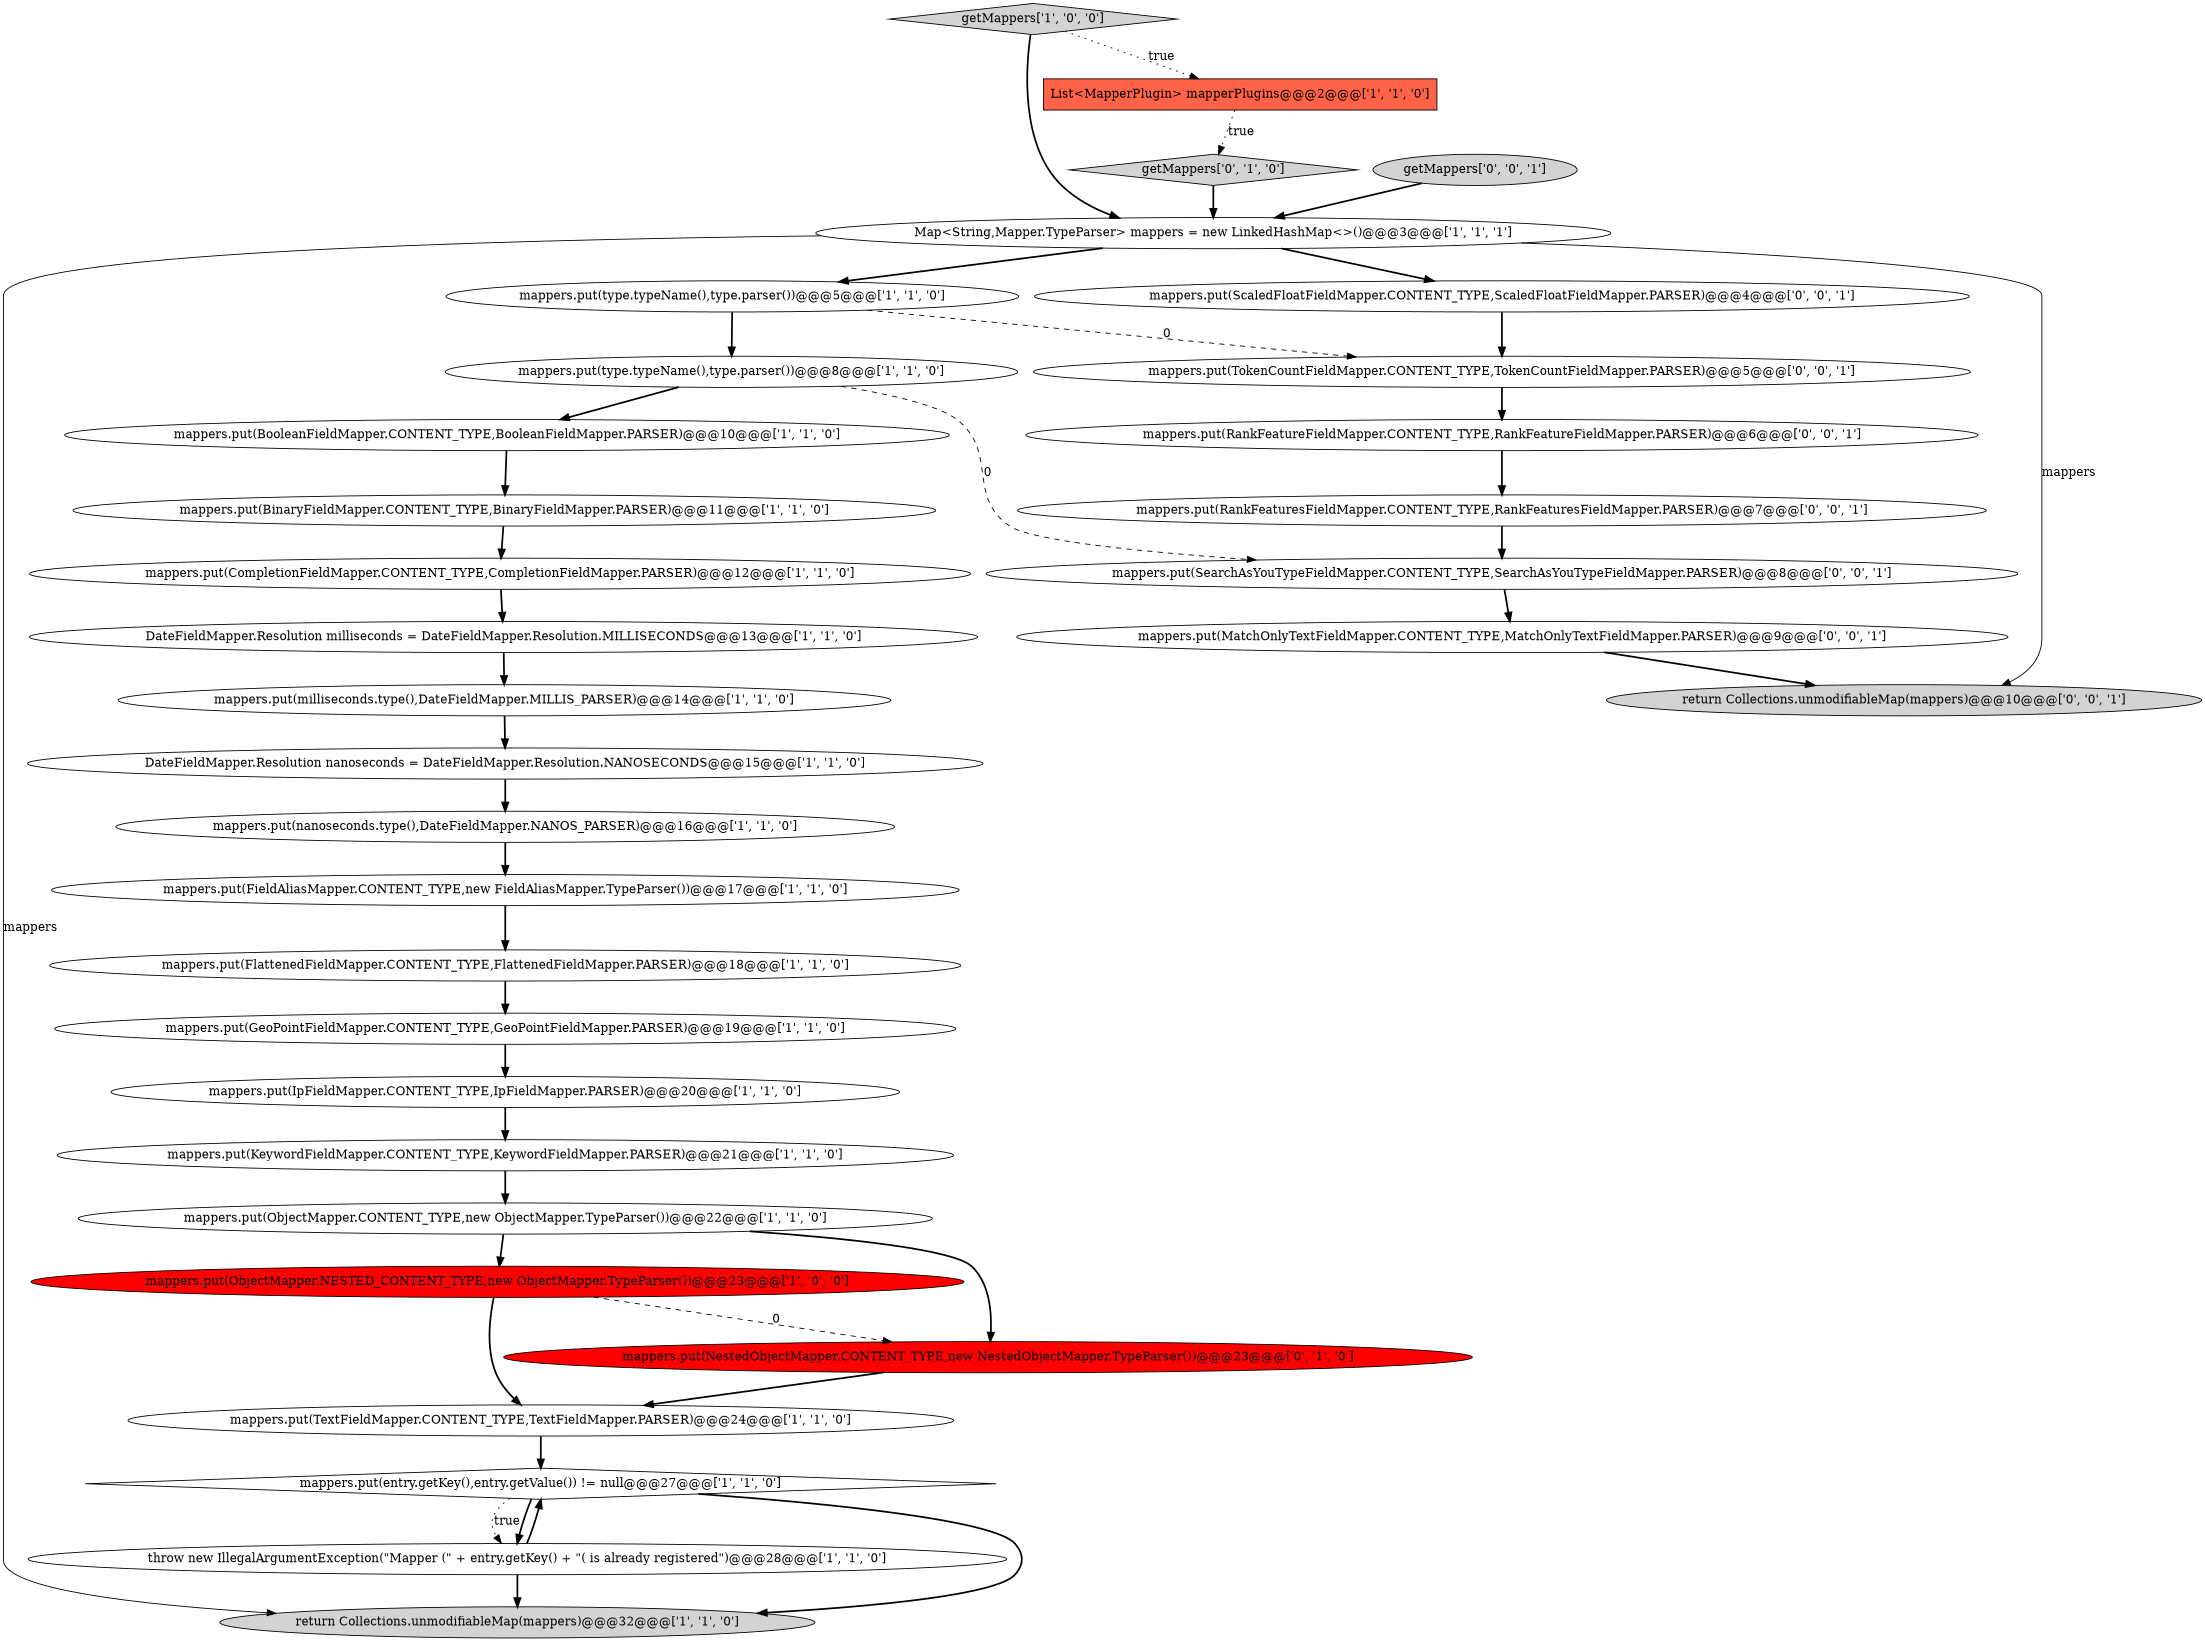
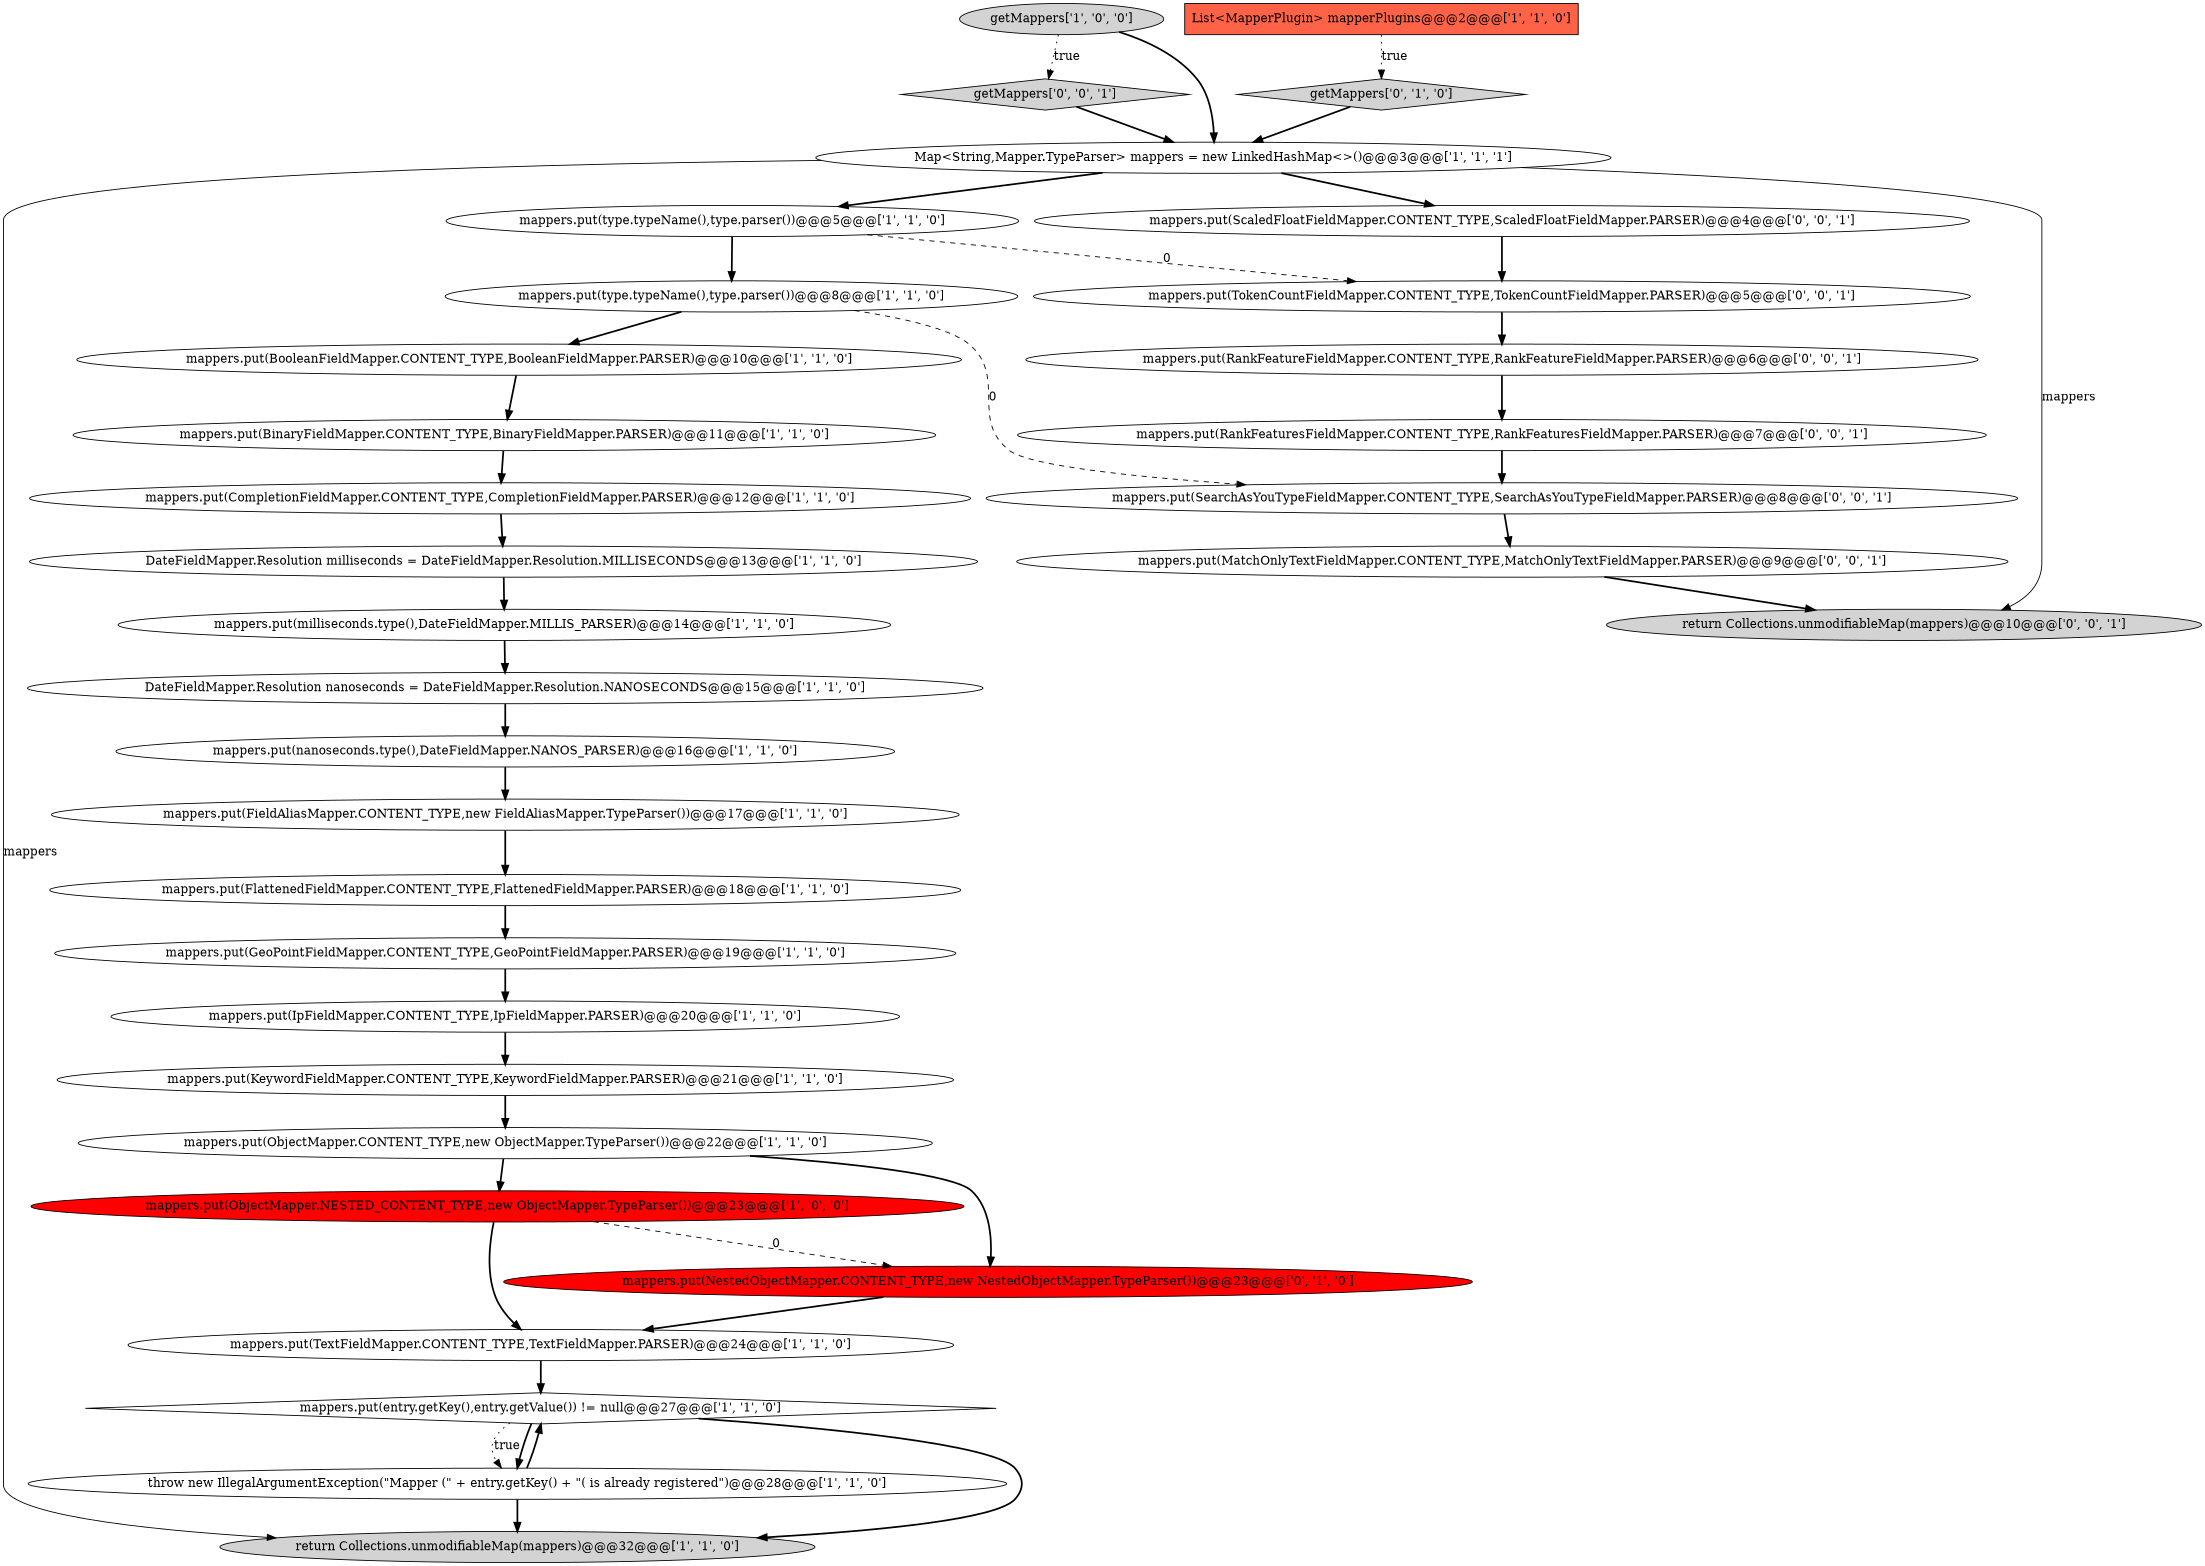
node "getMappers['1', '0', '0']": shape diamond -> ellipse
edge "getMappers['1', '0', '0']" -> "List<MapperPlugin> mapperPlugins@@@2@@@['1', '1', '0']": now "getMappers['1', '0', '0']" -> "getMappers['0', '0', '1']"
node "getMappers['0', '0', '1']": shape ellipse -> diamond
